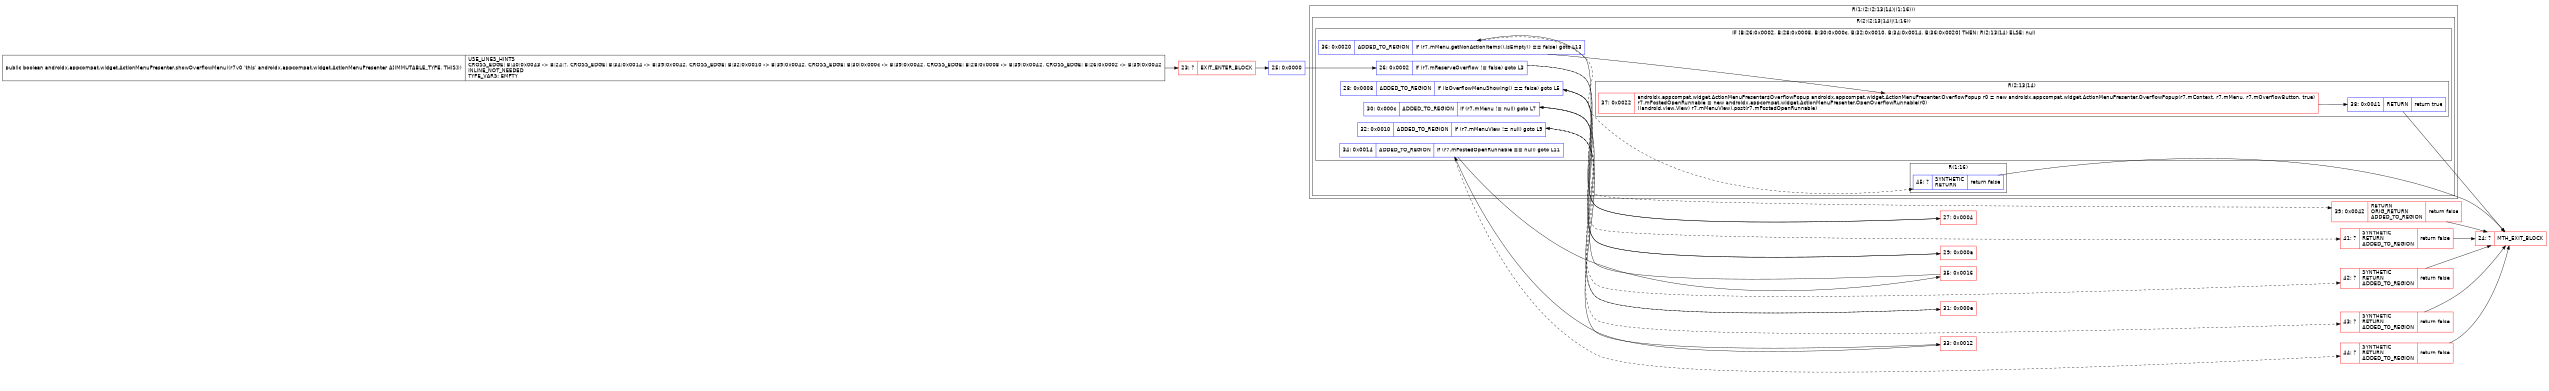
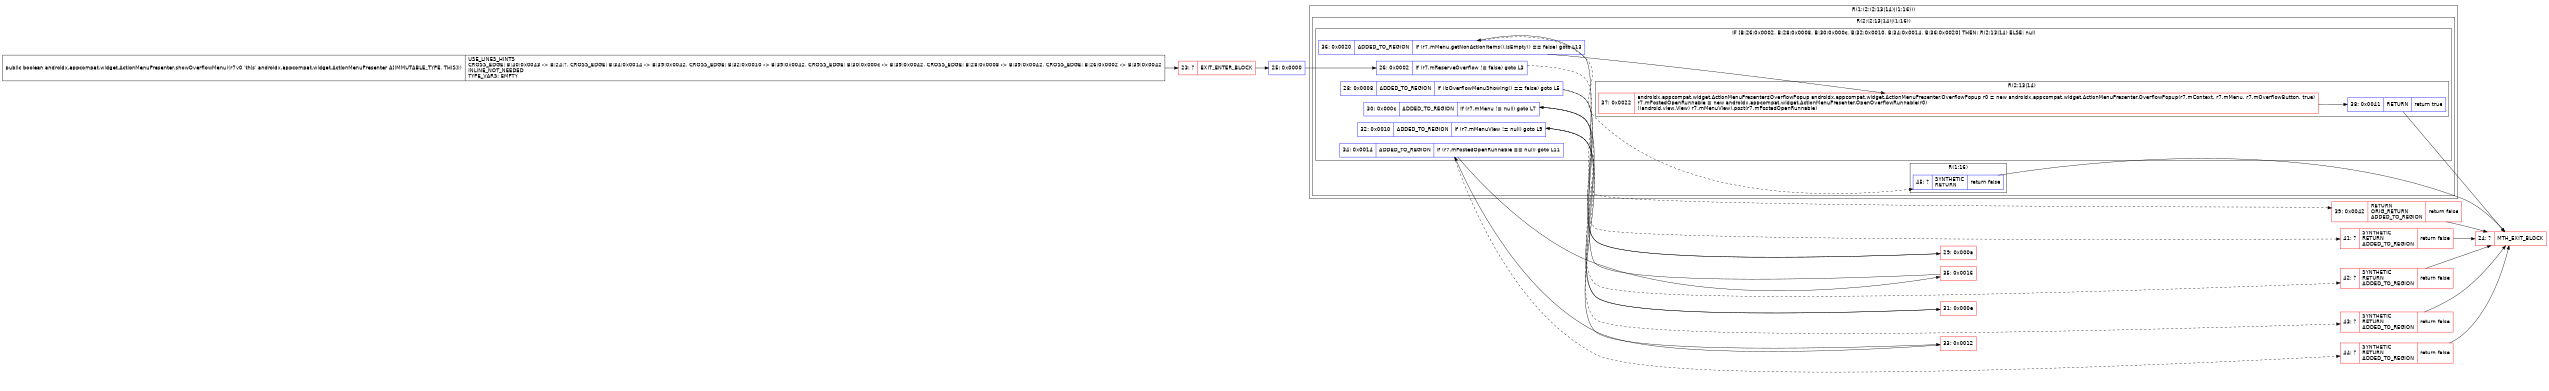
node "27: 0x0004": removed
edge "31: 0x000e" -> "32: 0x0010": style dashed -> solid
